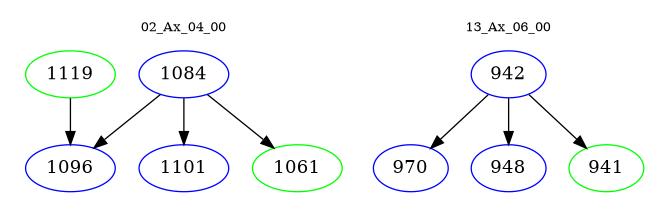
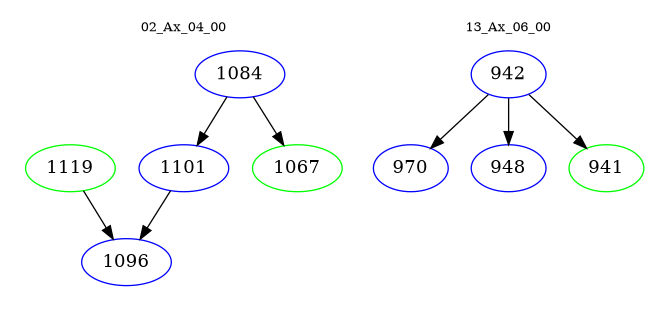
edge "1084" -> "1096": now "1101" -> "1096"
node "1061": label "1061" -> "1067"
